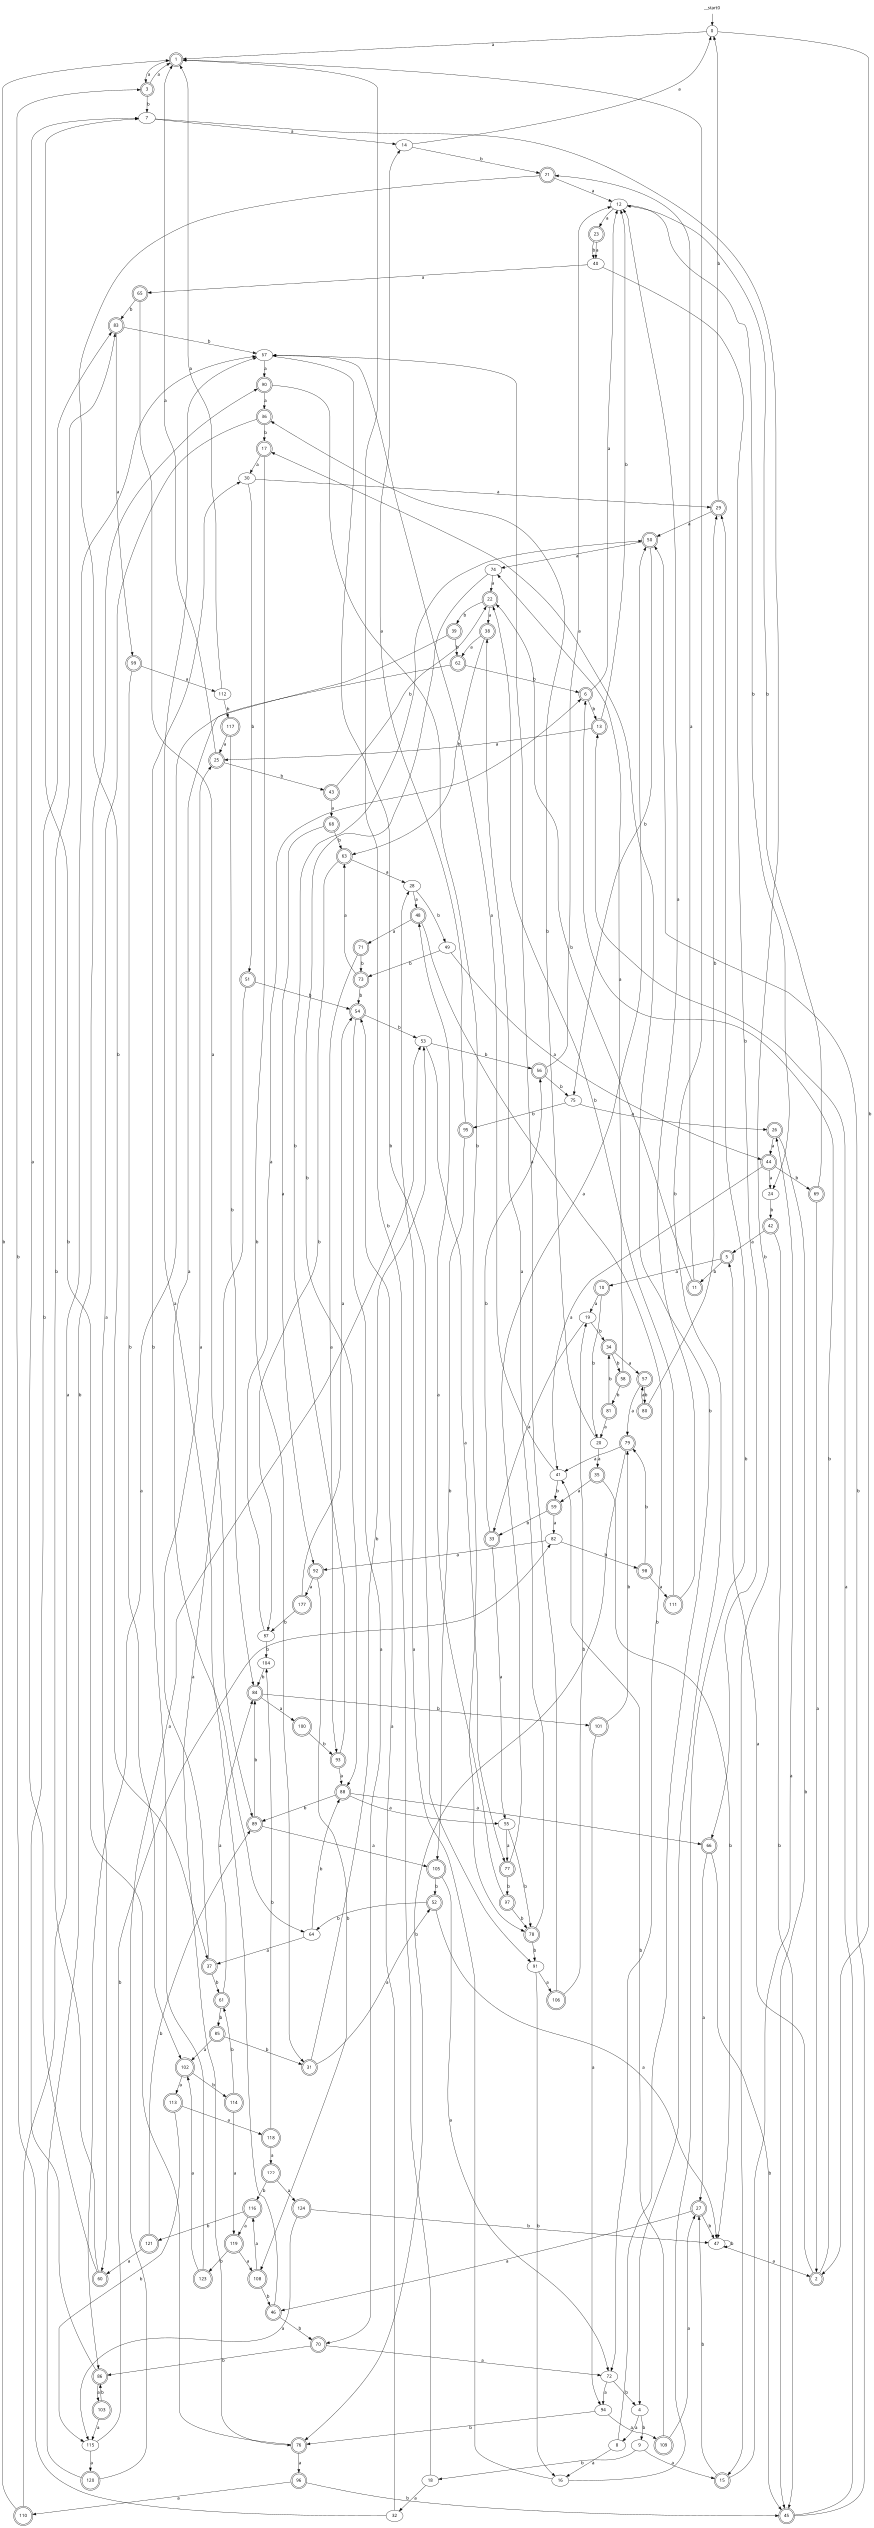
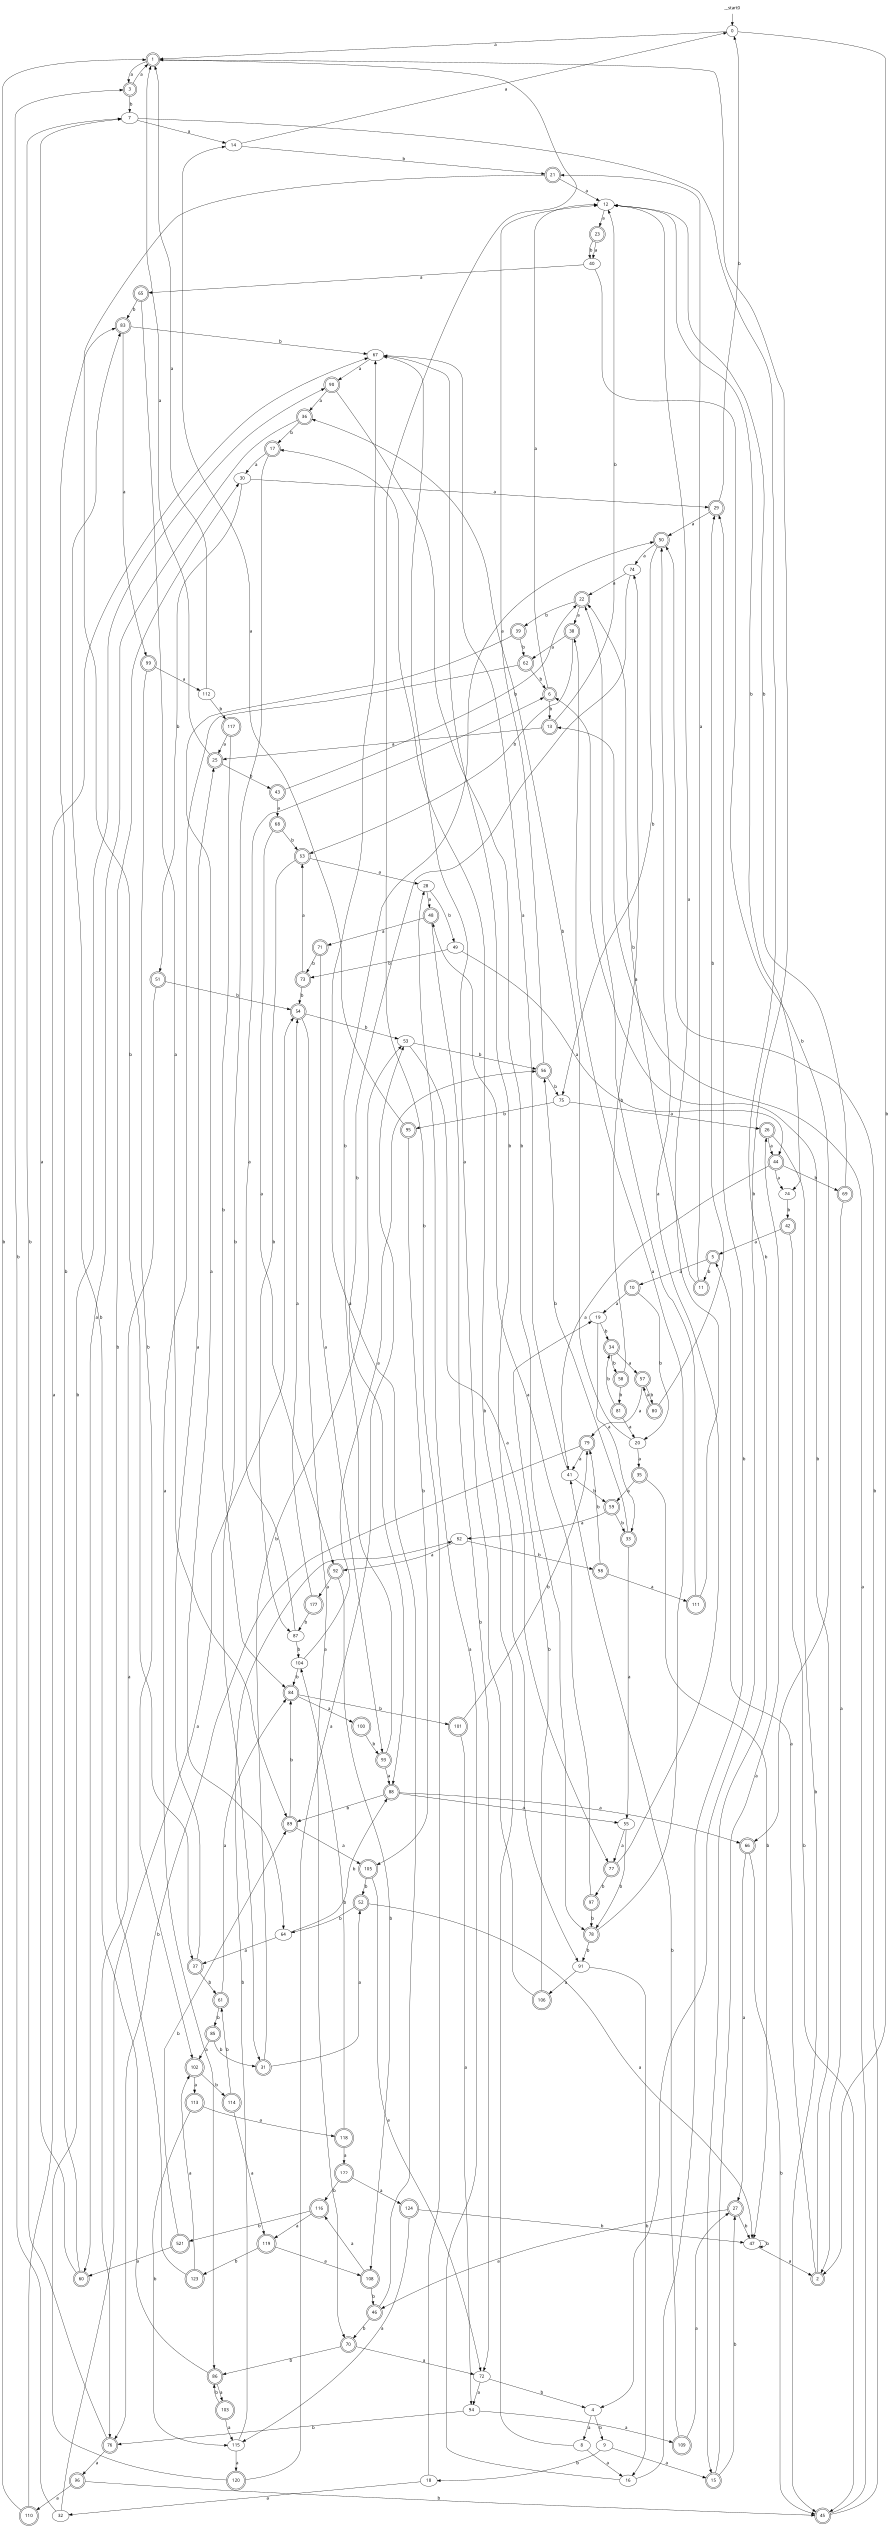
edge "104" -> "56": added, label "a"
node "121": label "121" -> "521"
